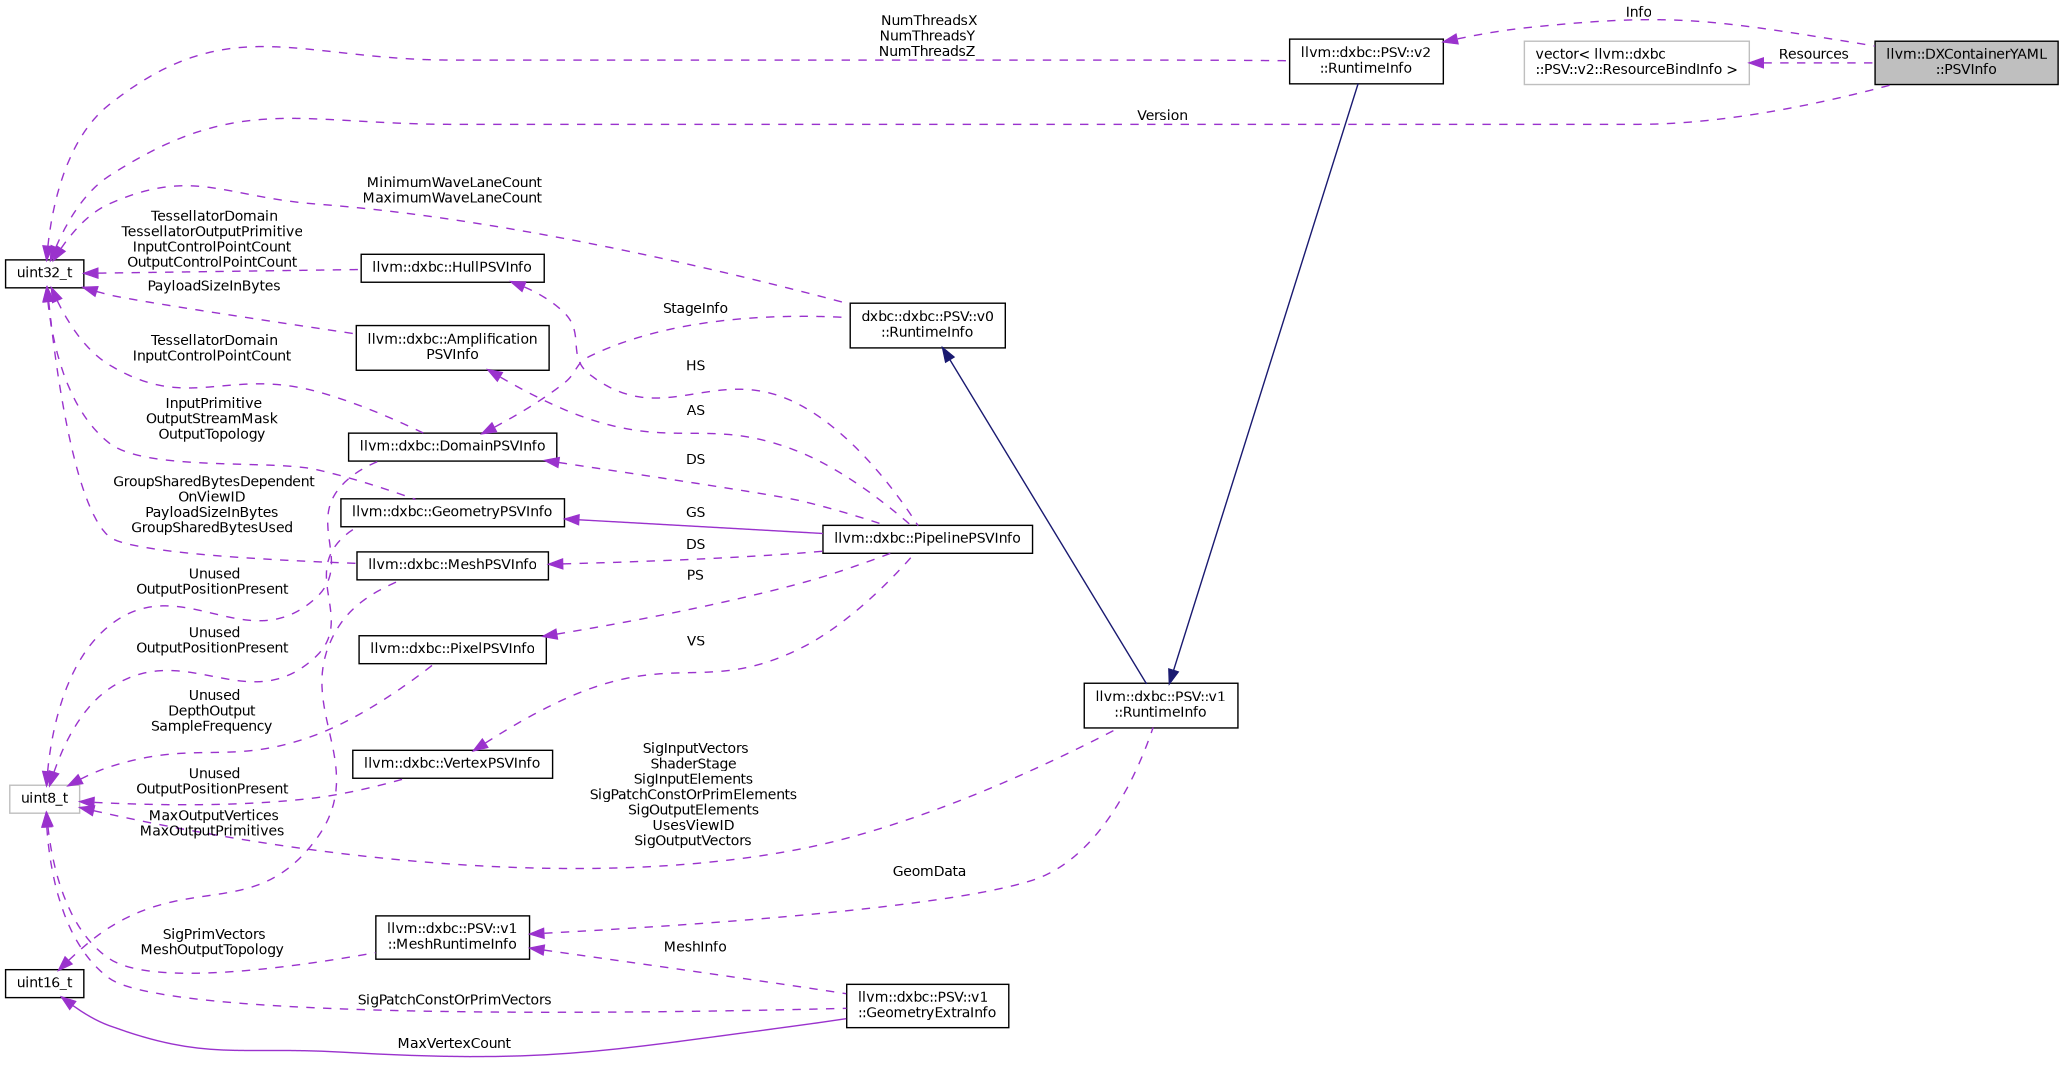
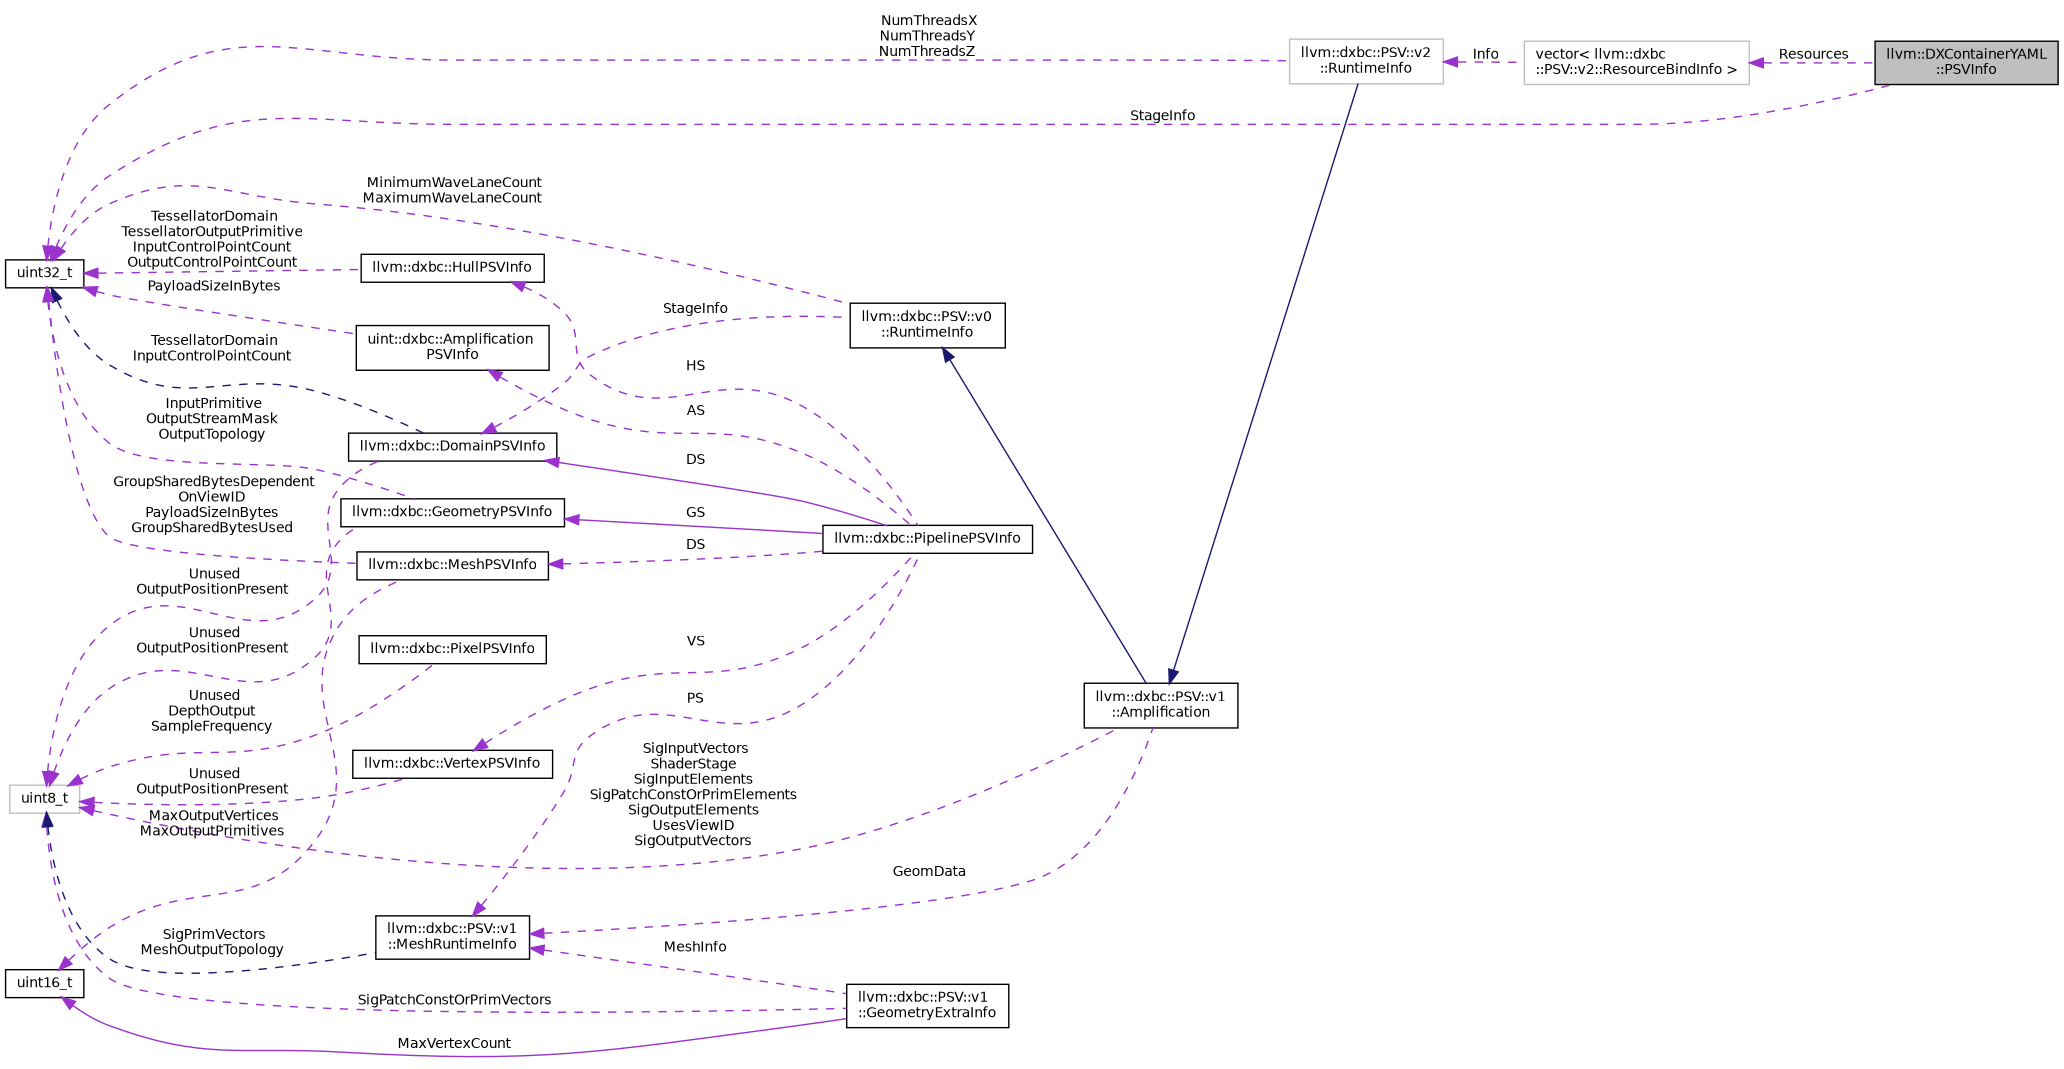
edge "llvm::DXContainerYAML ::PSVInfo" -> "llvm::dxbc::PSV::v2 ::RuntimeInfo": now "vector< llvm::dxbc ::PSV::v2::ResourceBindInfo >" -> "llvm::dxbc::PSV::v2 ::RuntimeInfo"
node "llvm::dxbc::PSV::v2 ::RuntimeInfo": color black -> grey75
edge "llvm::DXContainerYAML ::PSVInfo" -> "uint32_t": label " Version" -> " StageInfo"
node "dxbc::dxbc::PSV::v0 ::RuntimeInfo": label "dxbc::dxbc::PSV::v0 ::RuntimeInfo" -> "llvm::dxbc::PSV::v0 ::RuntimeInfo"
node "llvm::dxbc::Amplification PSVInfo": label "llvm::dxbc::Amplification PSVInfo" -> "uint::dxbc::Amplification PSVInfo"
edge "llvm::dxbc::DomainPSVInfo" -> "uint32_t": color darkorchid3 -> midnightblue
edge "llvm::dxbc::PipelinePSVInfo" -> "llvm::dxbc::DomainPSVInfo": style dashed -> solid
edge "llvm::dxbc::PipelinePSVInfo" -> "llvm::dxbc::PixelPSVInfo": now "llvm::dxbc::PipelinePSVInfo" -> "llvm::dxbc::PSV::v1 ::MeshRuntimeInfo"
node "llvm::dxbc::PSV::v1 ::RuntimeInfo": label "llvm::dxbc::PSV::v1 ::RuntimeInfo" -> "llvm::dxbc::PSV::v1 ::Amplification"
edge "llvm::dxbc::PSV::v1 ::MeshRuntimeInfo" -> "uint8_t": color darkorchid3 -> midnightblue
